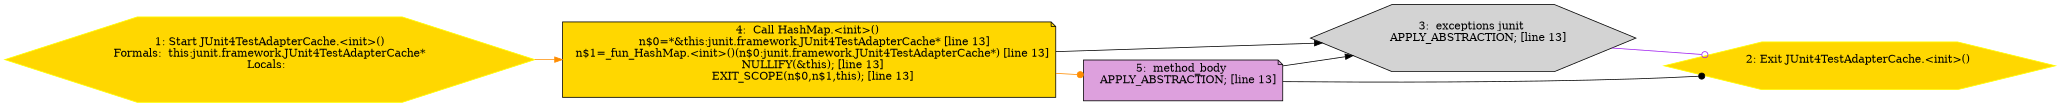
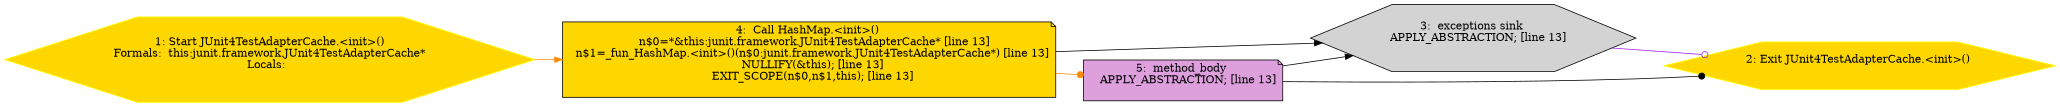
node "3:  exceptions junit APPLY_ABSTRACTION; [line 13]": label "3:  exceptions junit APPLY_ABSTRACTION; [line 13]" -> "3:  exceptions sink APPLY_ABSTRACTION; [line 13]"
